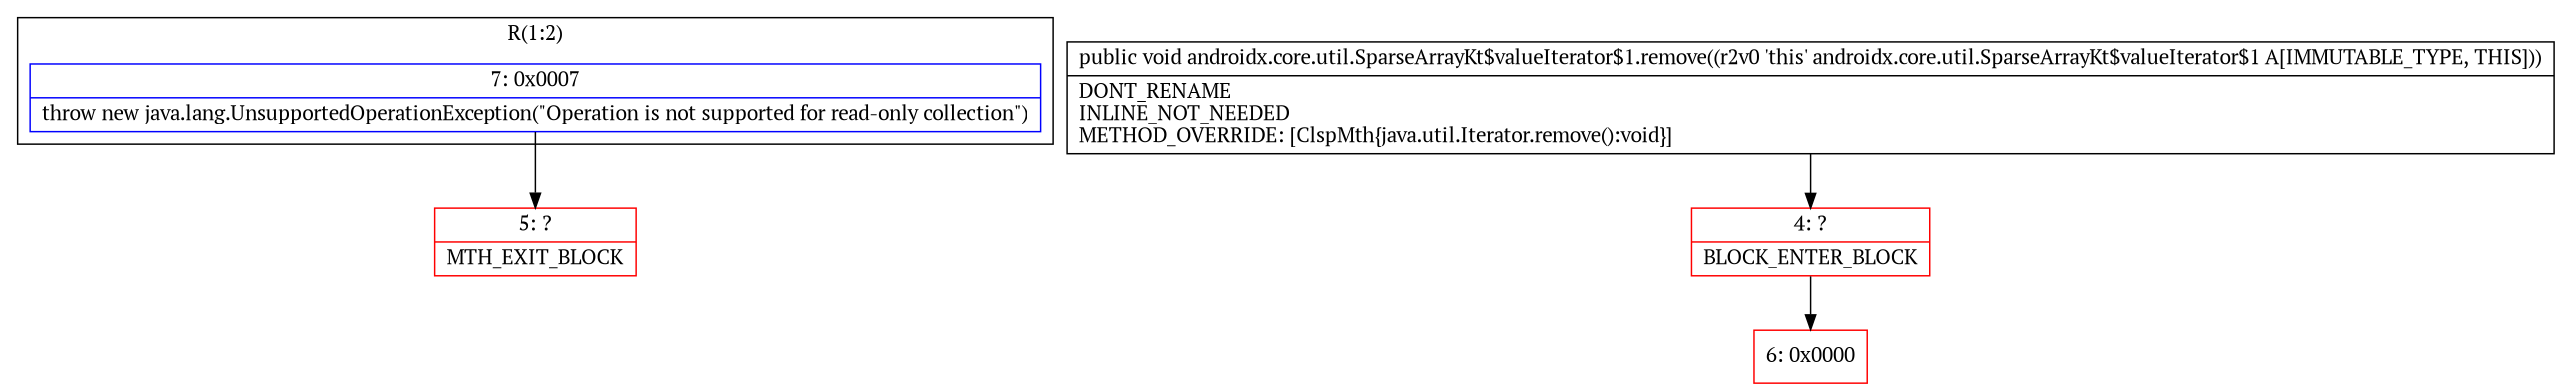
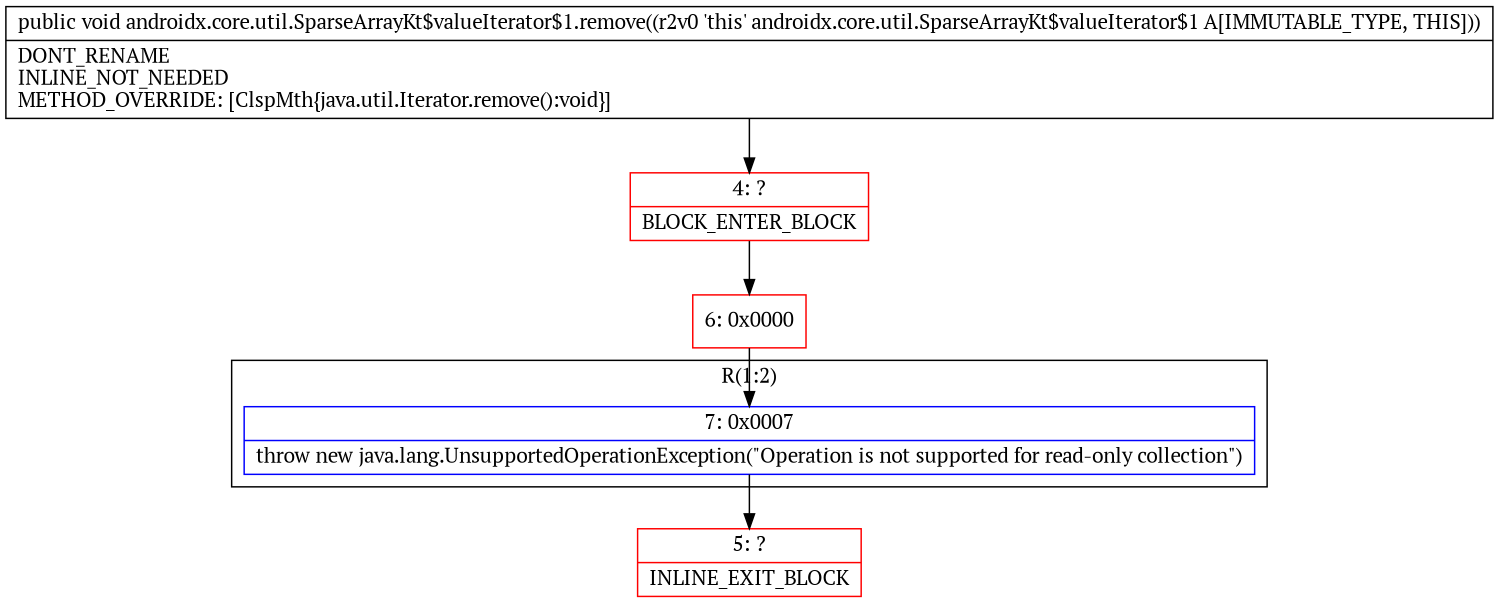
node "5: ?": text "MTH_EXIT_BLOCK" -> "INLINE_EXIT_BLOCK"
edge "6: 0x0000" -> "7: 0x0007": added
